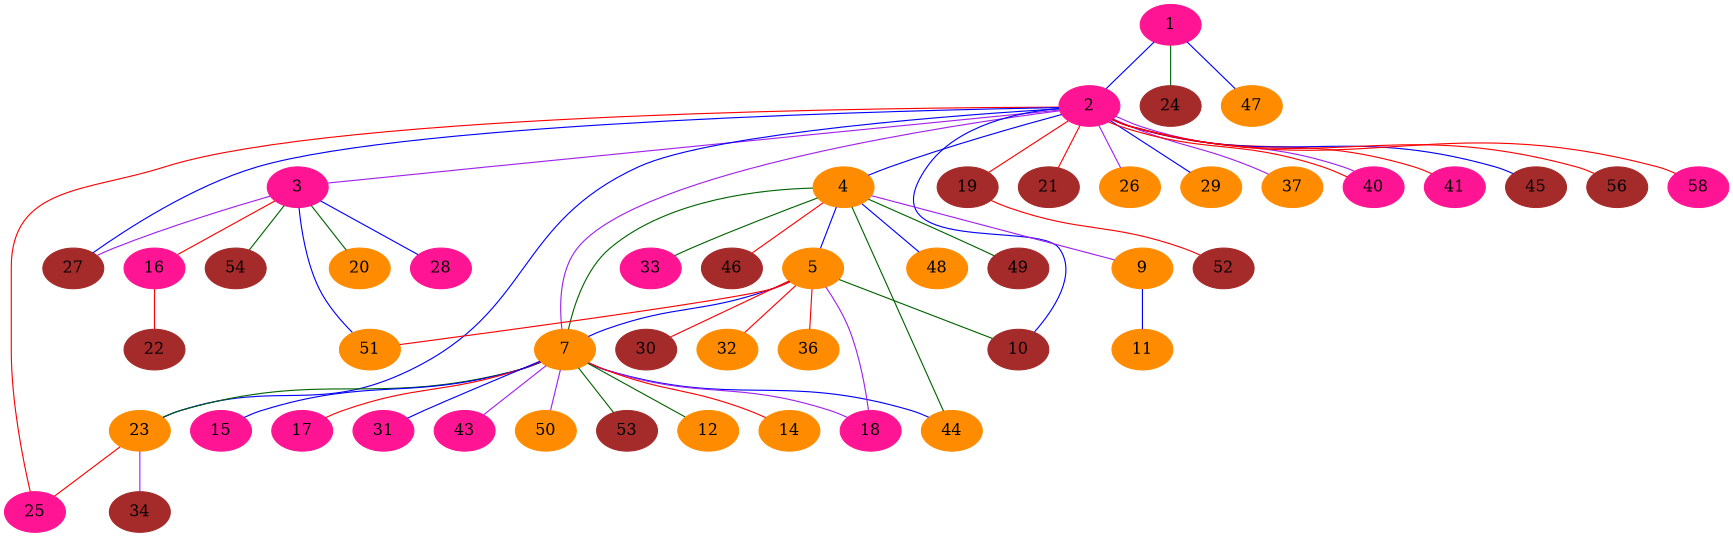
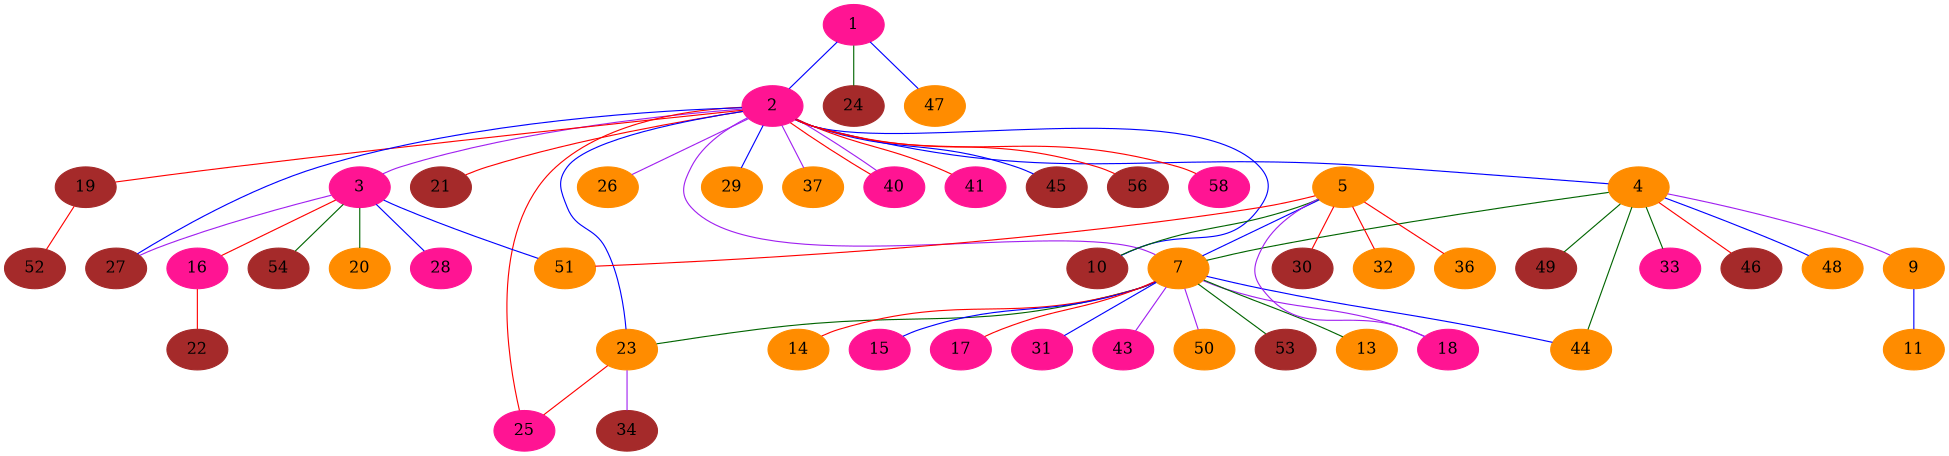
edge "4" -- "5": removed
node "12": label "12" -> "13"
